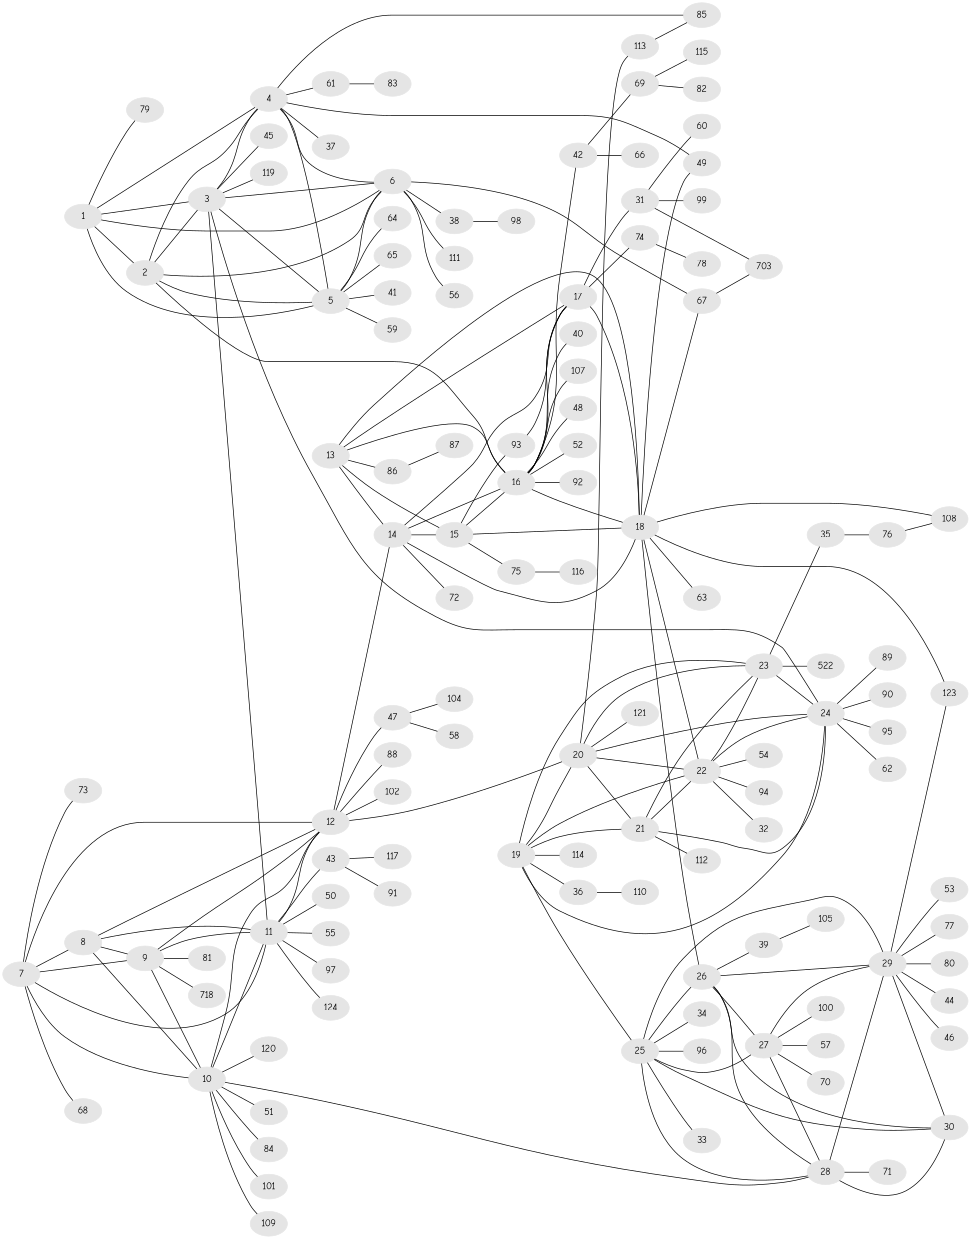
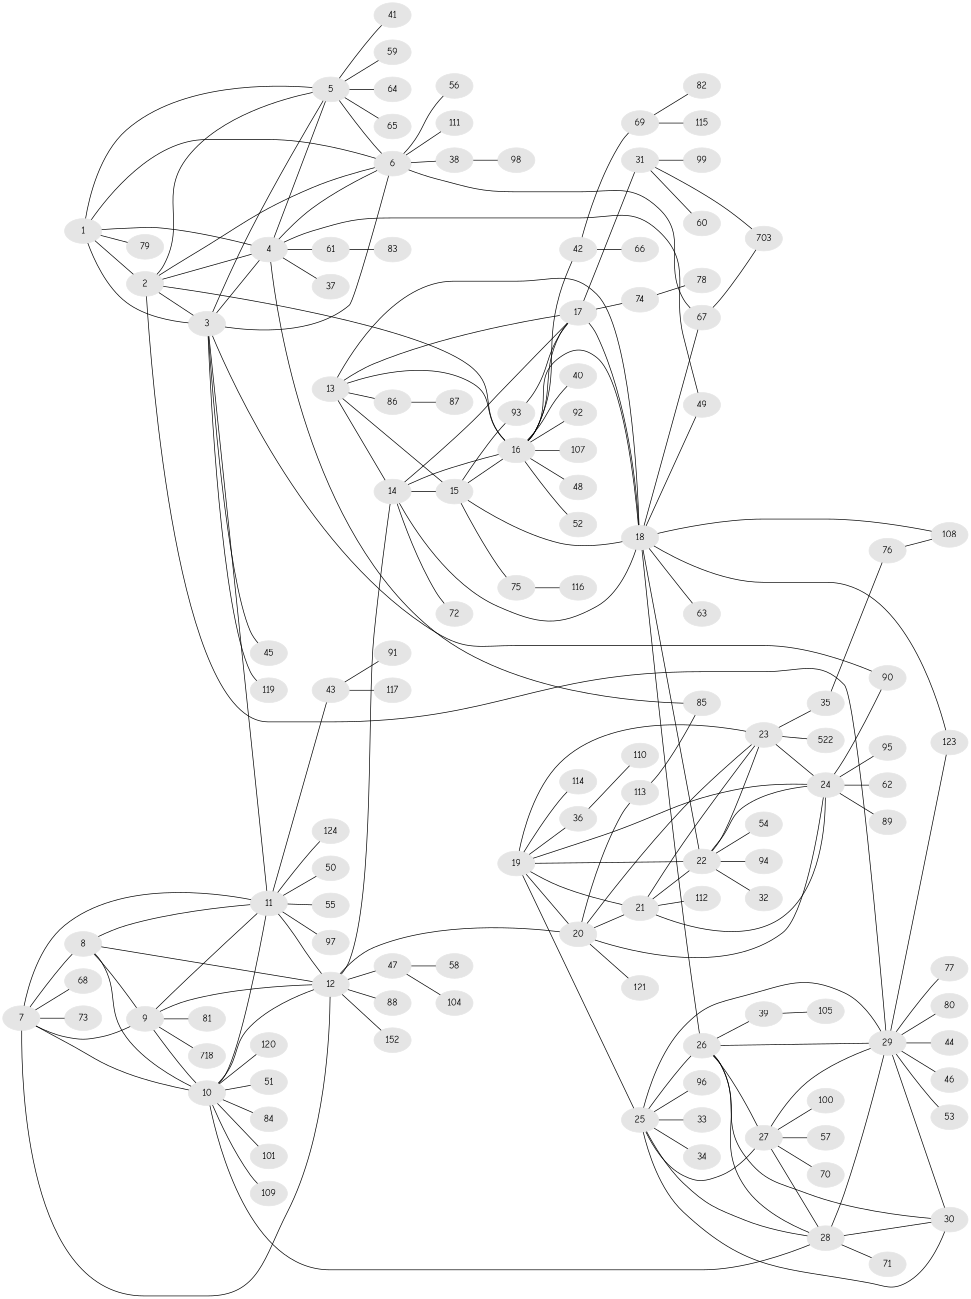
edge "3" -- "24": now "3" -- "90"
edge "2" -- "29": added
edge "20" -- "22": removed
node "102": label "102" -> "152"
